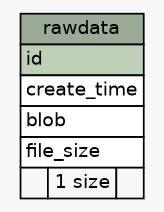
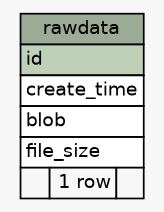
node "rawdata": text "1 size" -> "1 row"
